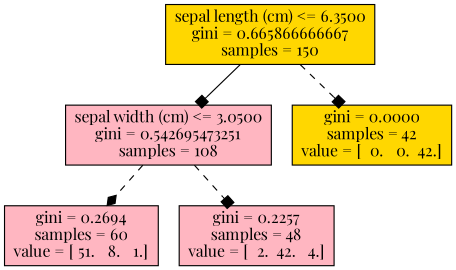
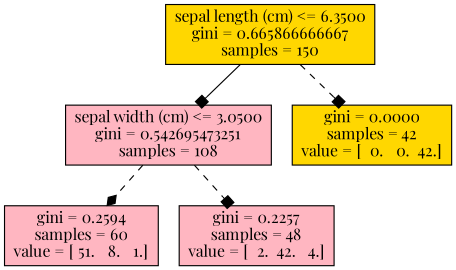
node "gini = 0.2694 samples = 60 value = [ 51.   8.   1.]": label "gini = 0.2694 samples = 60 value = [ 51.   8.   1.]" -> "gini = 0.2594 samples = 60 value = [ 51.   8.   1.]"
